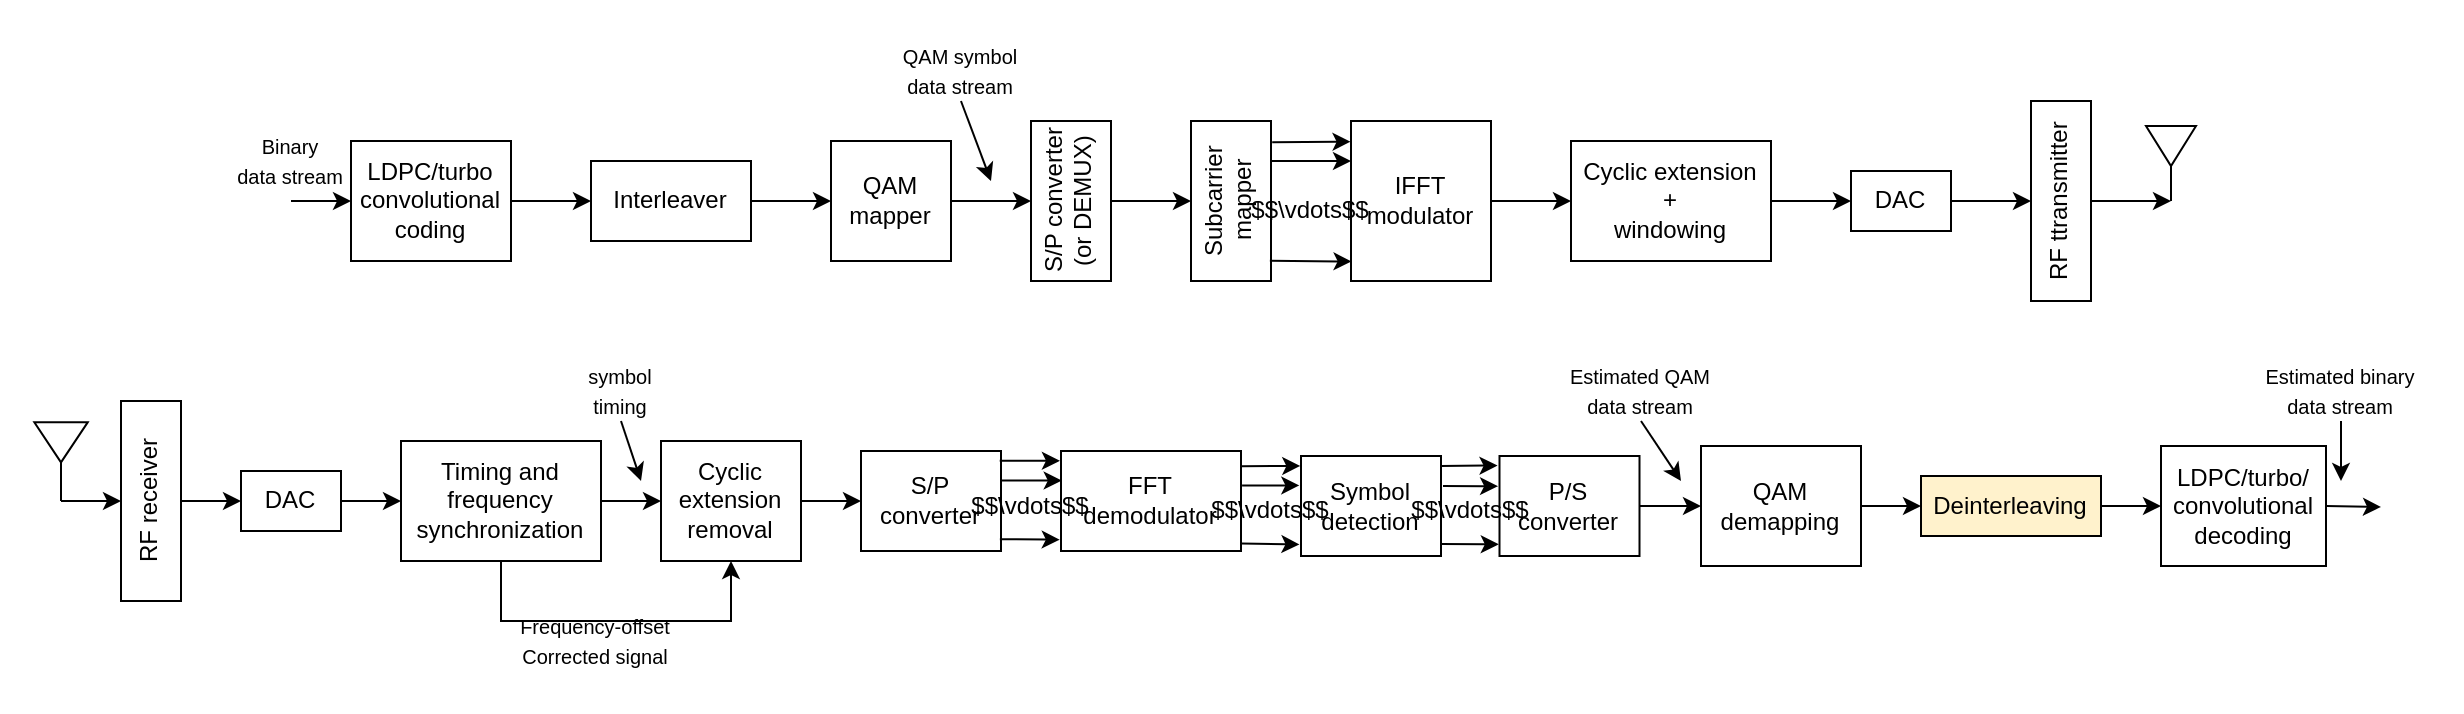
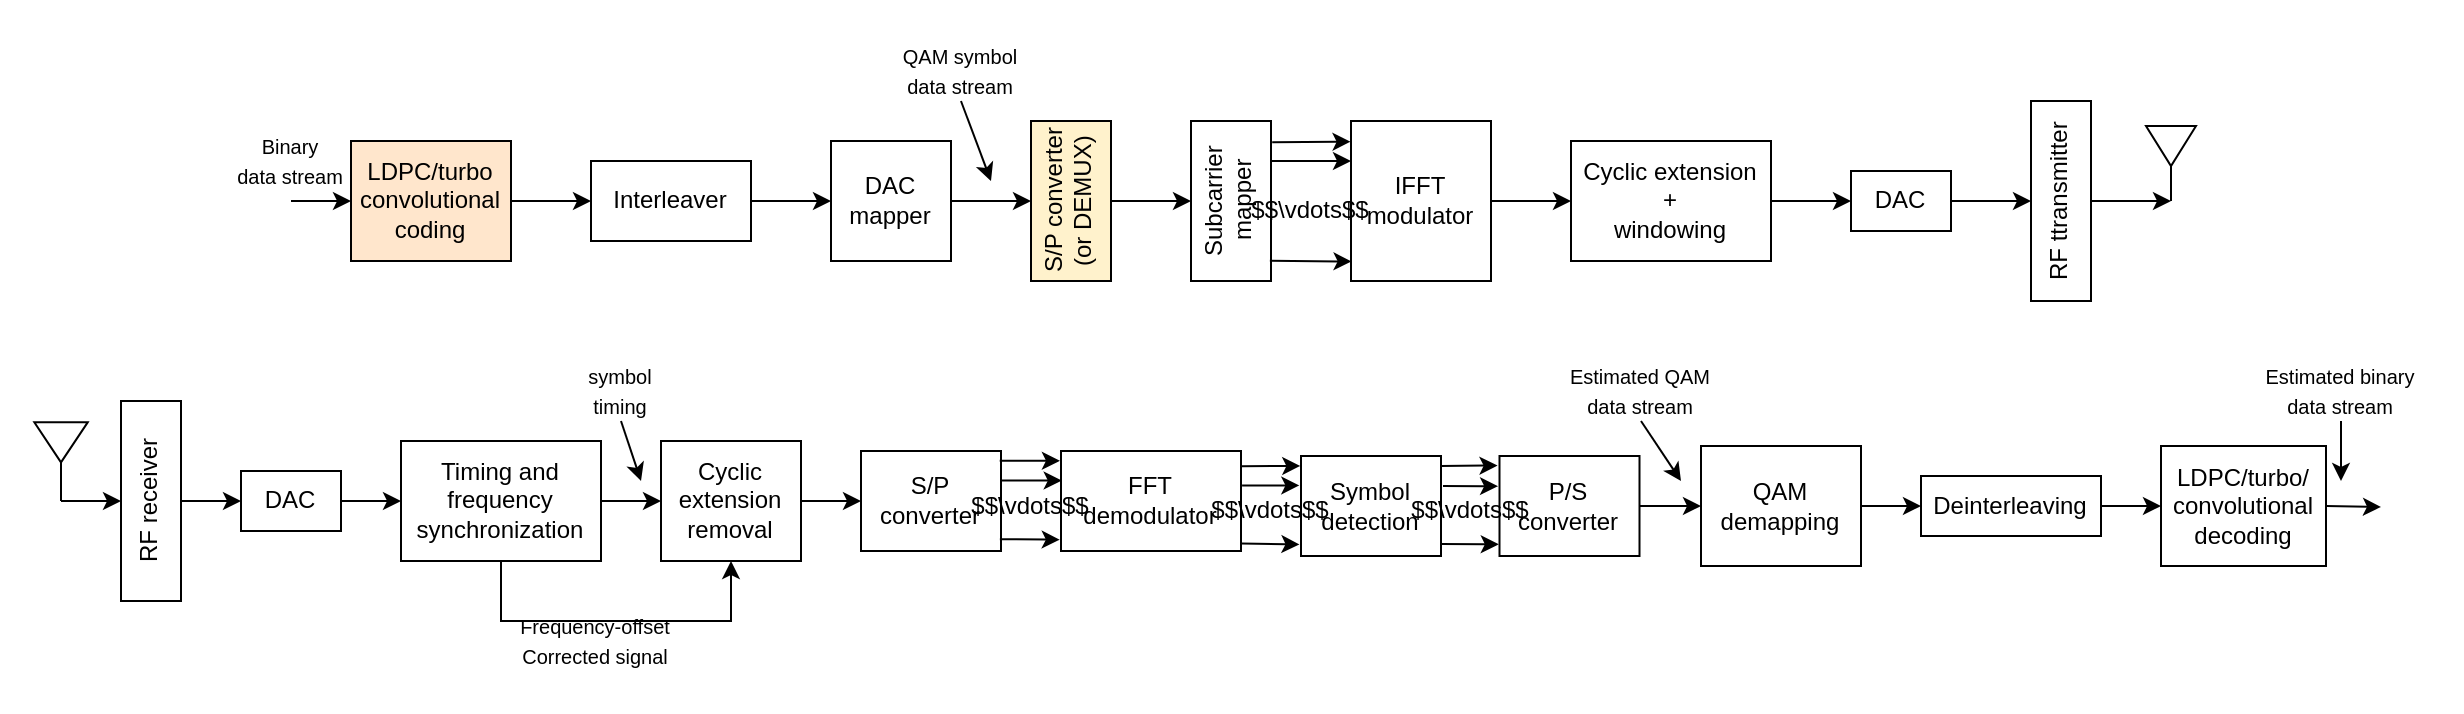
node "LDPC/turbo convolutional coding": fillcolor #ffffff -> #ffe6cc
node "QAM mapper": label "QAM mapper" -> "DAC mapper"
node "S/P converter (or DEMUX)": fillcolor #ffffff -> #fff2cc
node "Deinterleaving": fillcolor #fff2cc -> #ffffff
